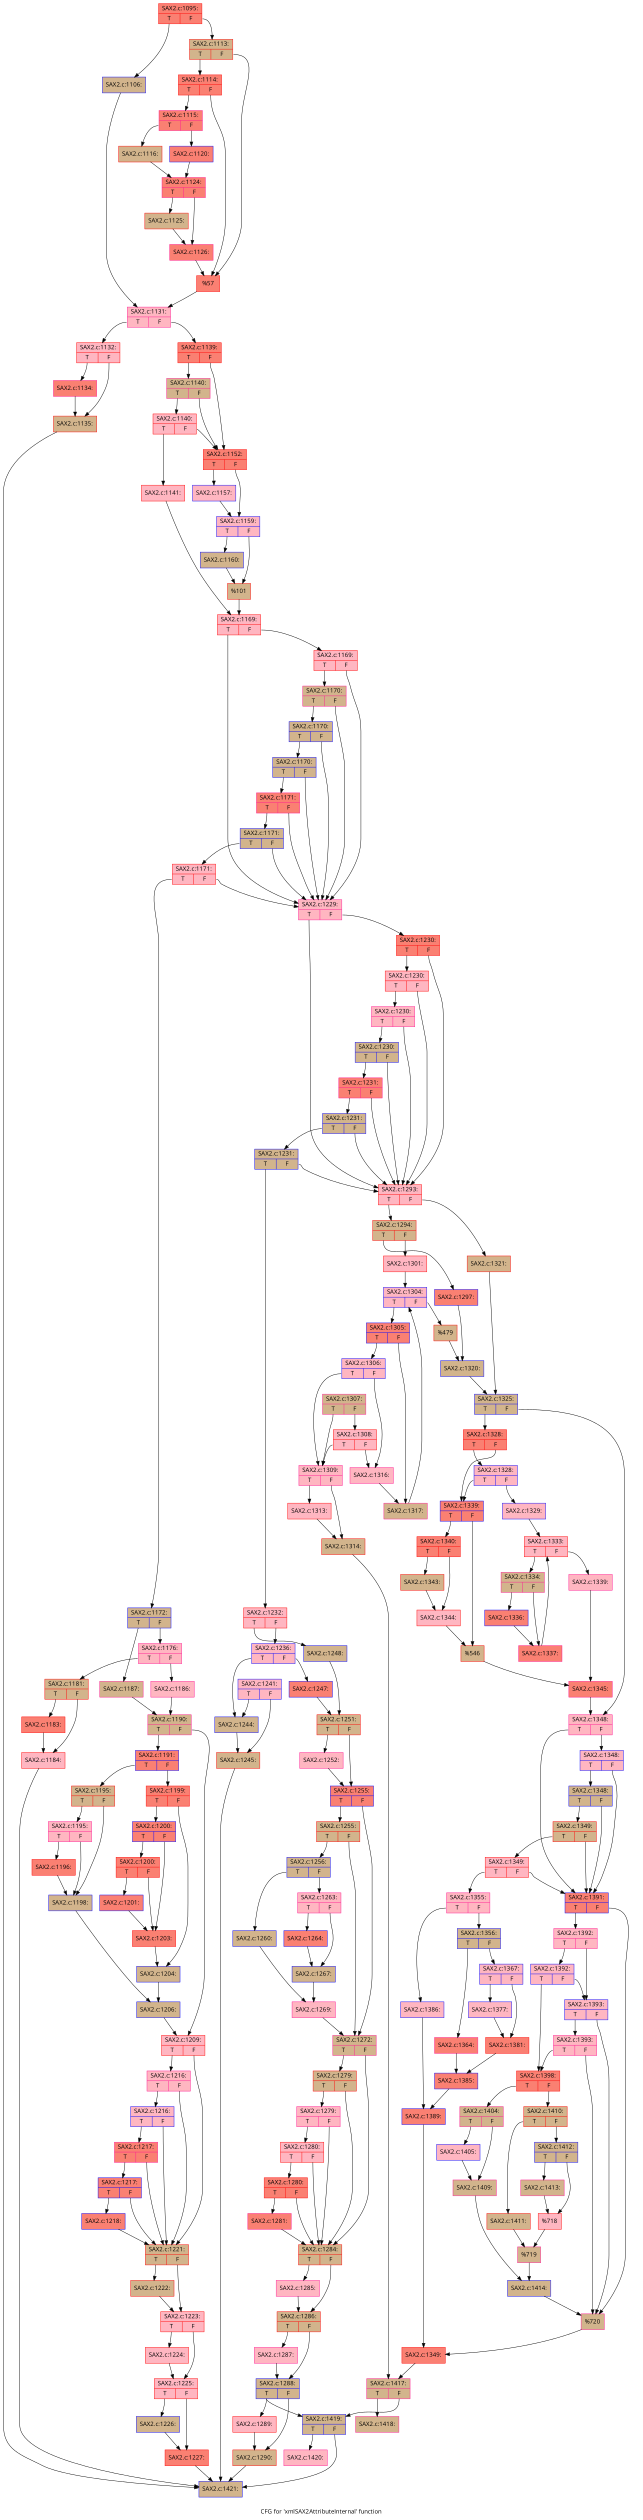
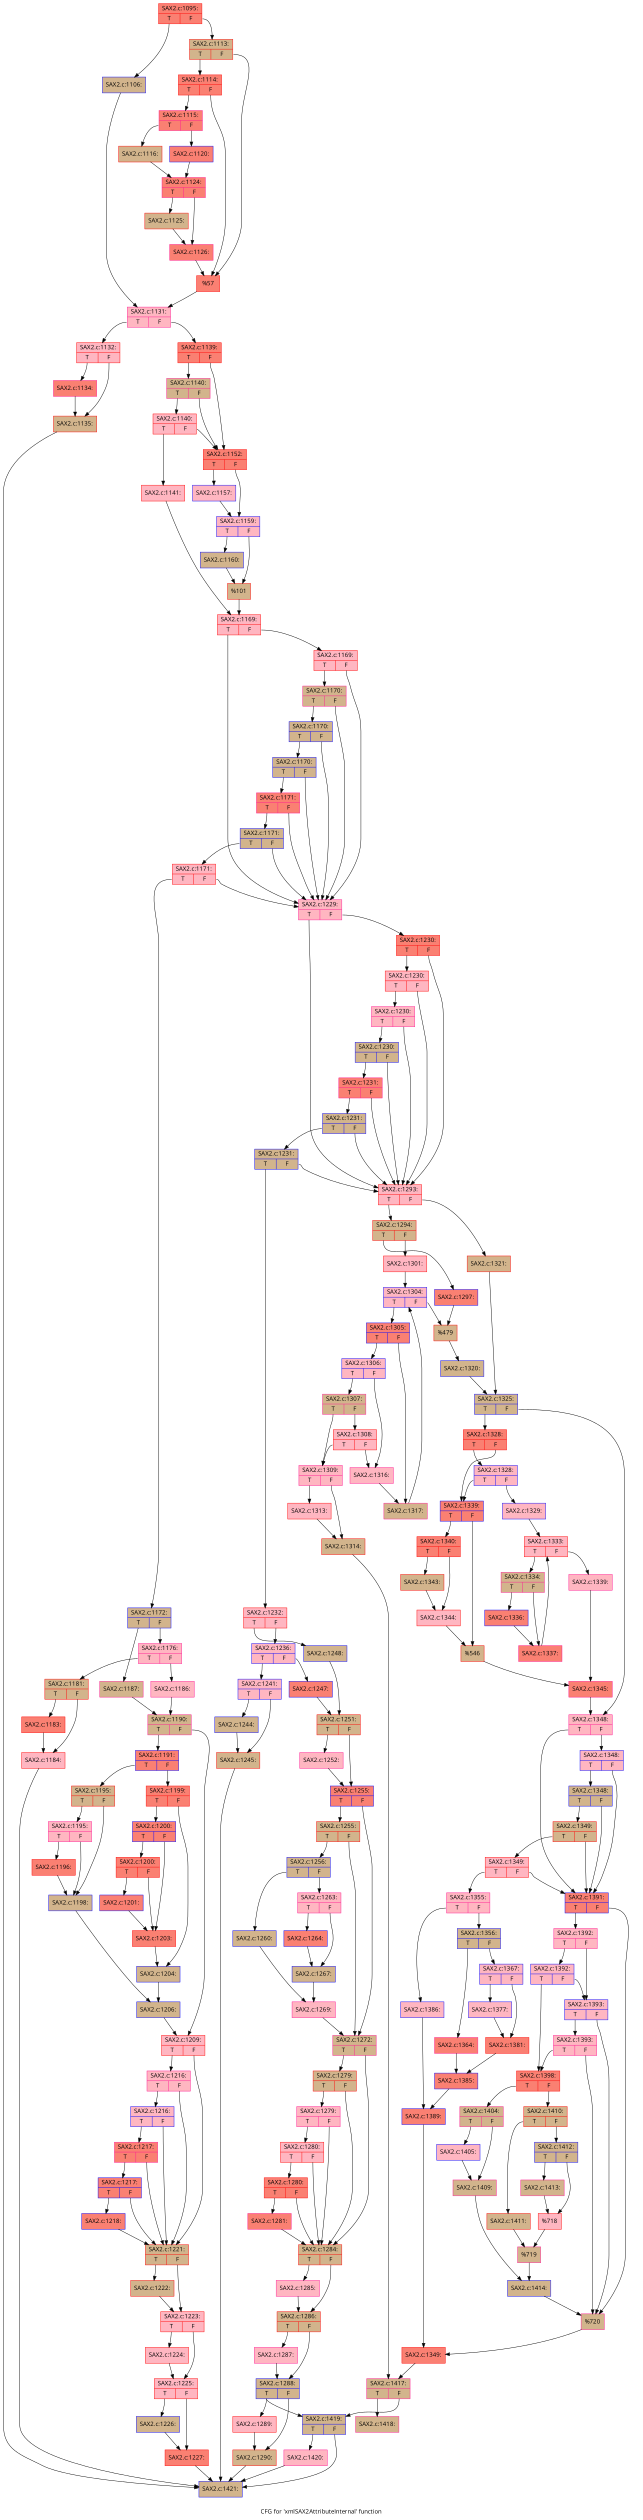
edge "SAX2.c:1297:" -> "SAX2.c:1320:": now "SAX2.c:1297:" -> "%479"
edge "SAX2.c:1306:" -> "SAX2.c:1309:": now "SAX2.c:1306:" -> "SAX2.c:1307:"
edge "SAX2.c:1236:" -> "SAX2.c:1244:": now "SAX2.c:1236:" -> "SAX2.c:1241:"
edge "SAX2.c:1420:" -> "SAX2.c:1421:": added
